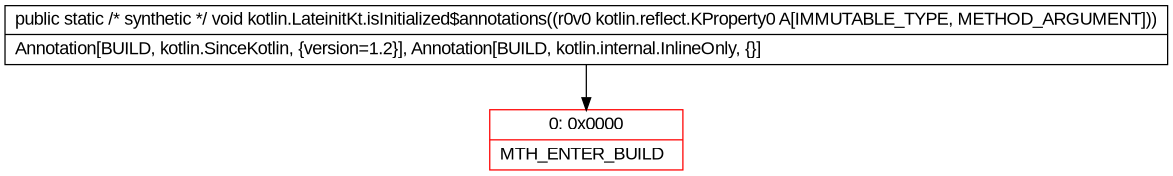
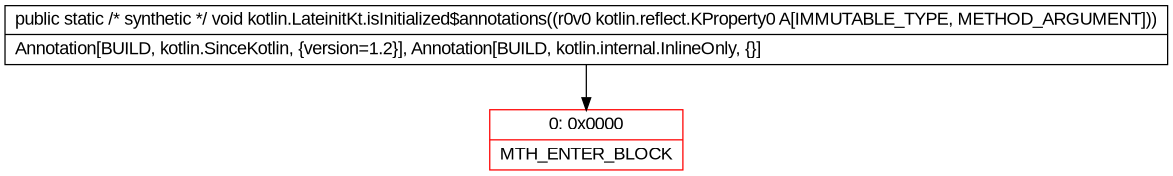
node "0: 0x0000": text "MTH_ENTER_BUILD" -> "MTH_ENTER_BLOCK"
